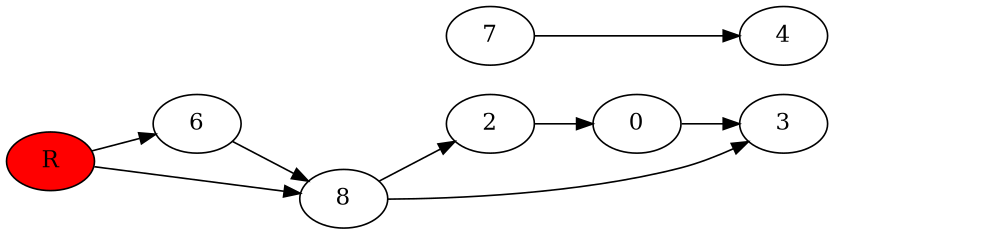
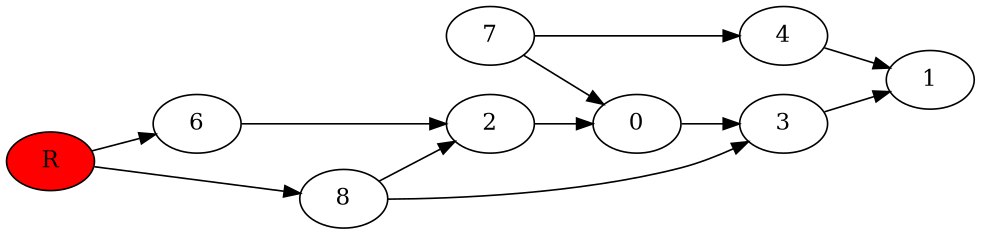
edge "7" -> "0": added
node "1": added
edge "6" -> "8": now "6" -> "2"
